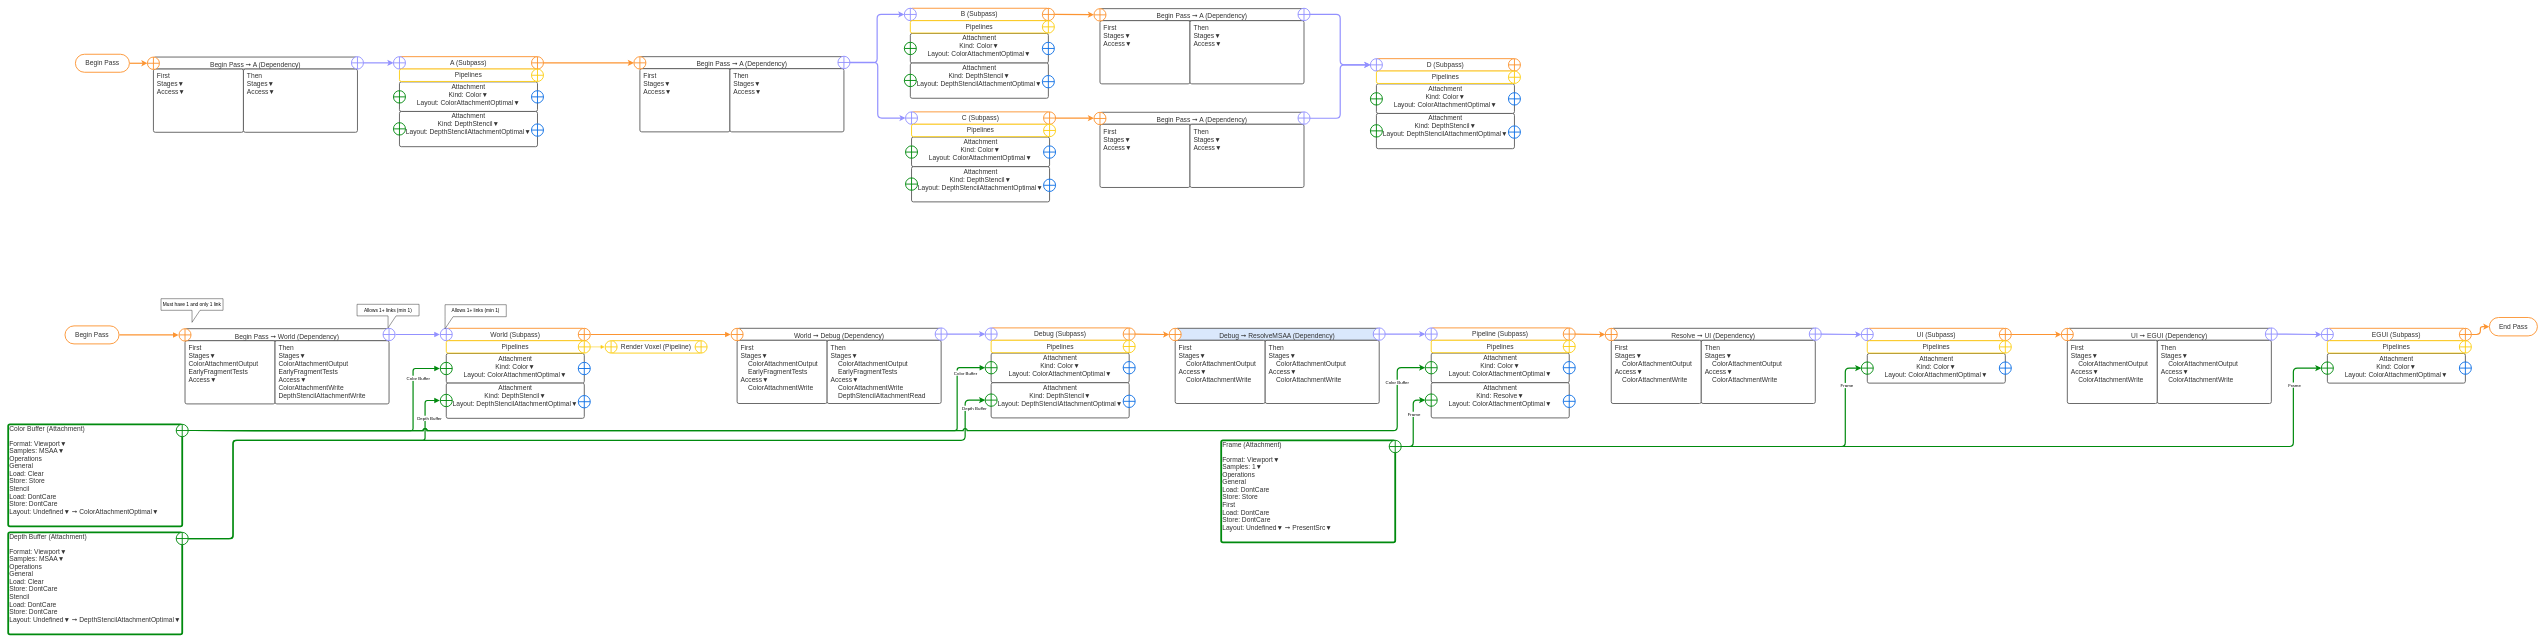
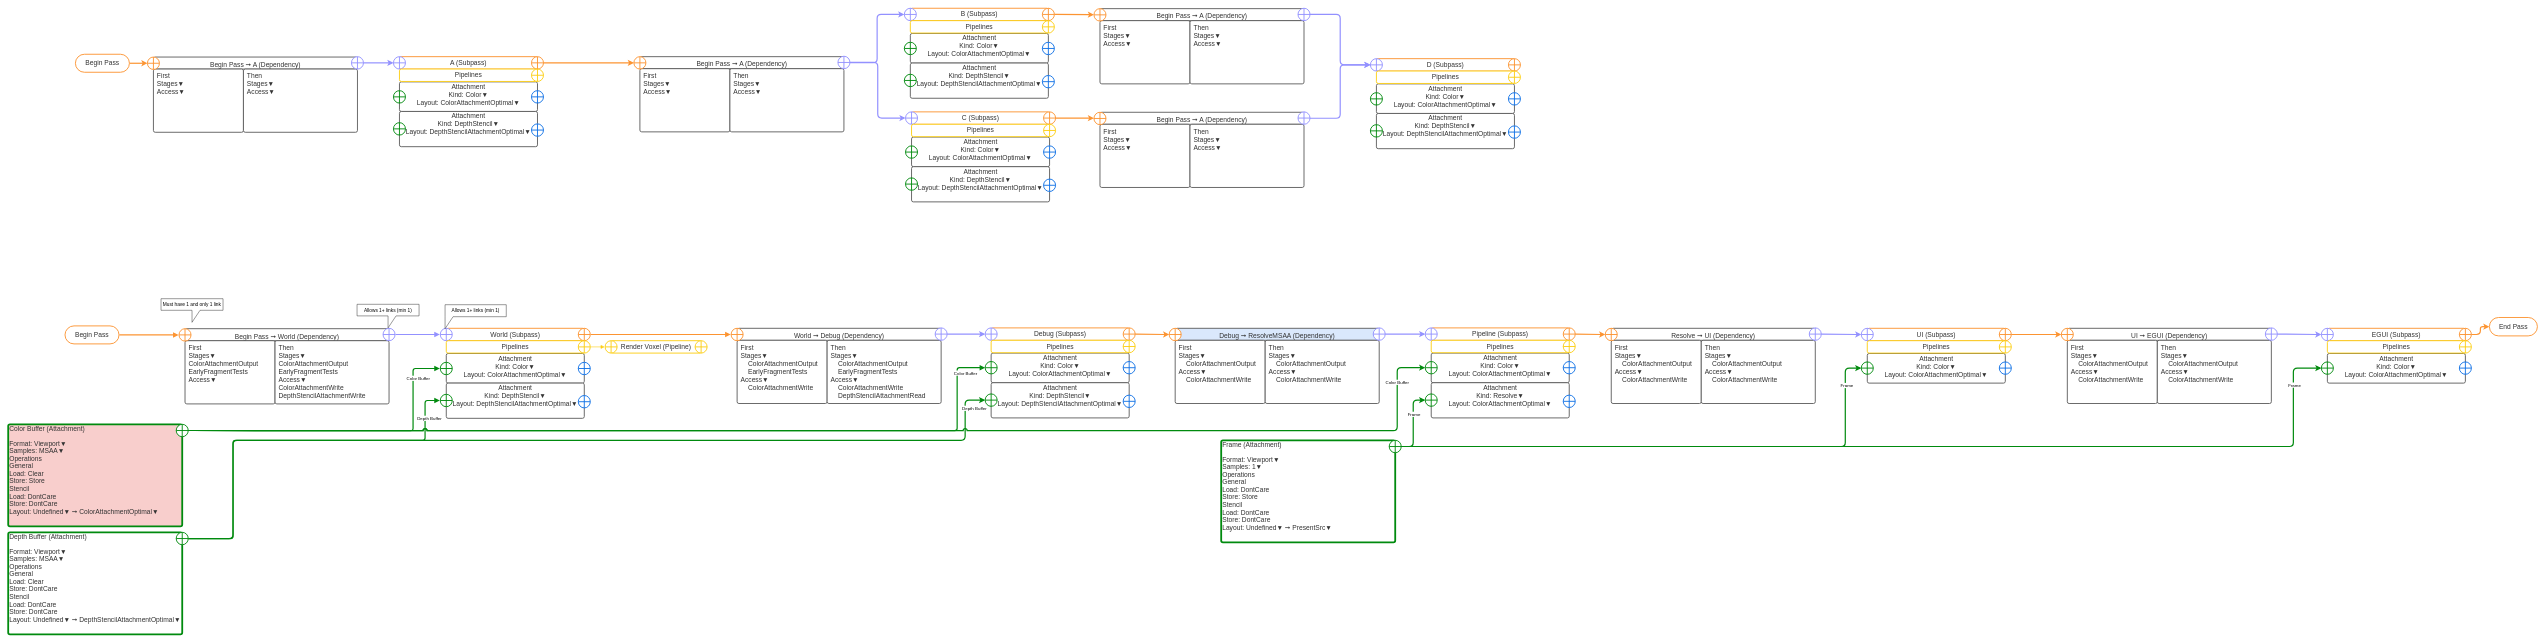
node "Color Buffer (Attachment) Format: Viewport▼ Samples: MSAA▼ Operations General Load: Clear Store: Store Stencil Load: DontCare Store: DontCare Layout: Undefined▼ ➞ ColorAttachmentOptimal▼": fillcolor #ffffff -> #f8cecc
node "Frame (Attachment) Format: Viewport▼ Samples: 1▼ Operations General Load: DontCare Store: Store First Load: DontCare Store: DontCare Layout: Undefined▼ ➞ PresentSrc▼": label "Frame (Attachment) Format: Viewport▼ Samples: 1▼ Operations General Load: DontCare Store: Store First Load: DontCare Store: DontCare Layout: Undefined▼ ➞ PresentSrc▼" -> "Frame (Attachment) Format: Viewport▼ Samples: 1▼ Operations General Load: DontCare Store: Store Stencil Load: DontCare Store: DontCare Layout: Undefined▼ ➞ PresentSrc▼"
